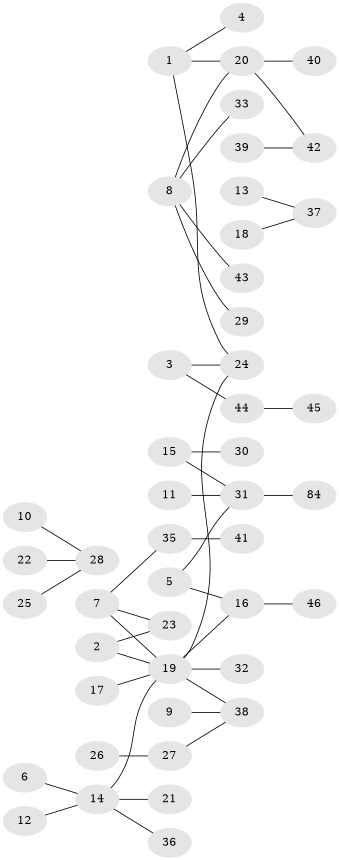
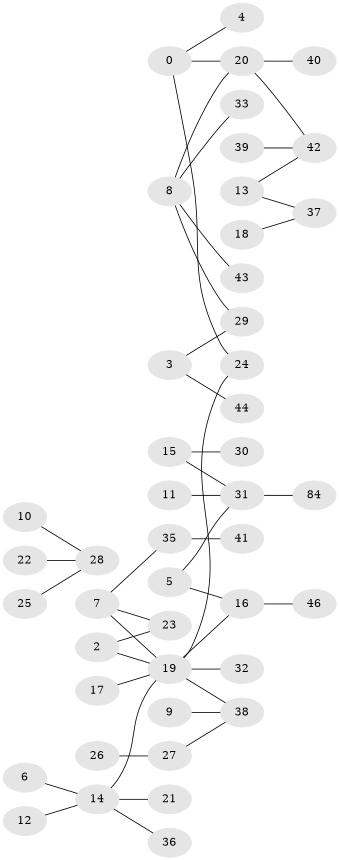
node "1": label "1" -> "0"
edge "42" -- "13": added
edge "3" -- "24": now "3" -- "29"
node "45": removed
